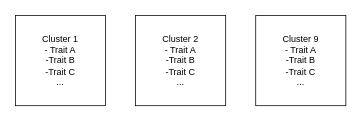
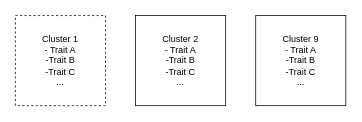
node "Cluster 1 - Trait A -Trait B -Trait C ...": style solid -> dashed
